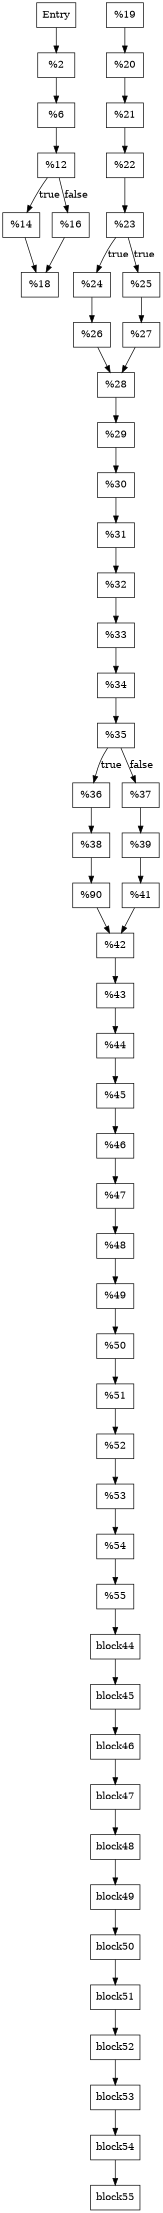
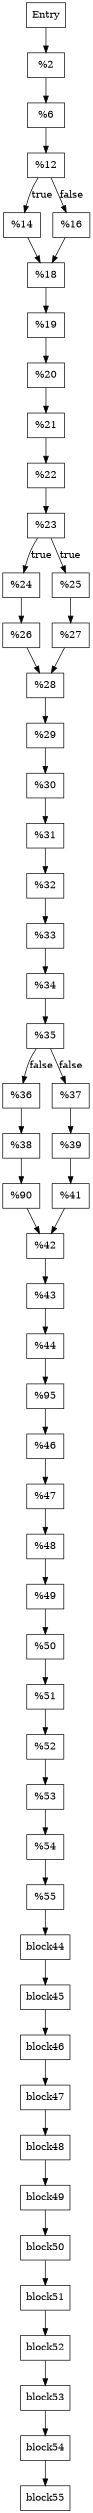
edge "%18" -> "%19": added
edge "%35" -> "%36": label "true" -> "false"
node "%45": label "%45" -> "%95"
